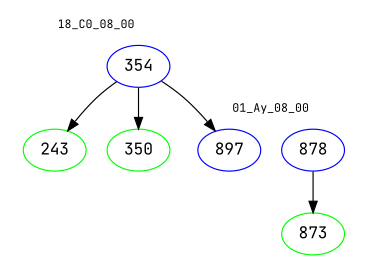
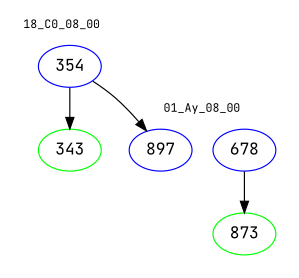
node "243": label "243" -> "343"
node "350": removed
node "878": label "878" -> "678"
